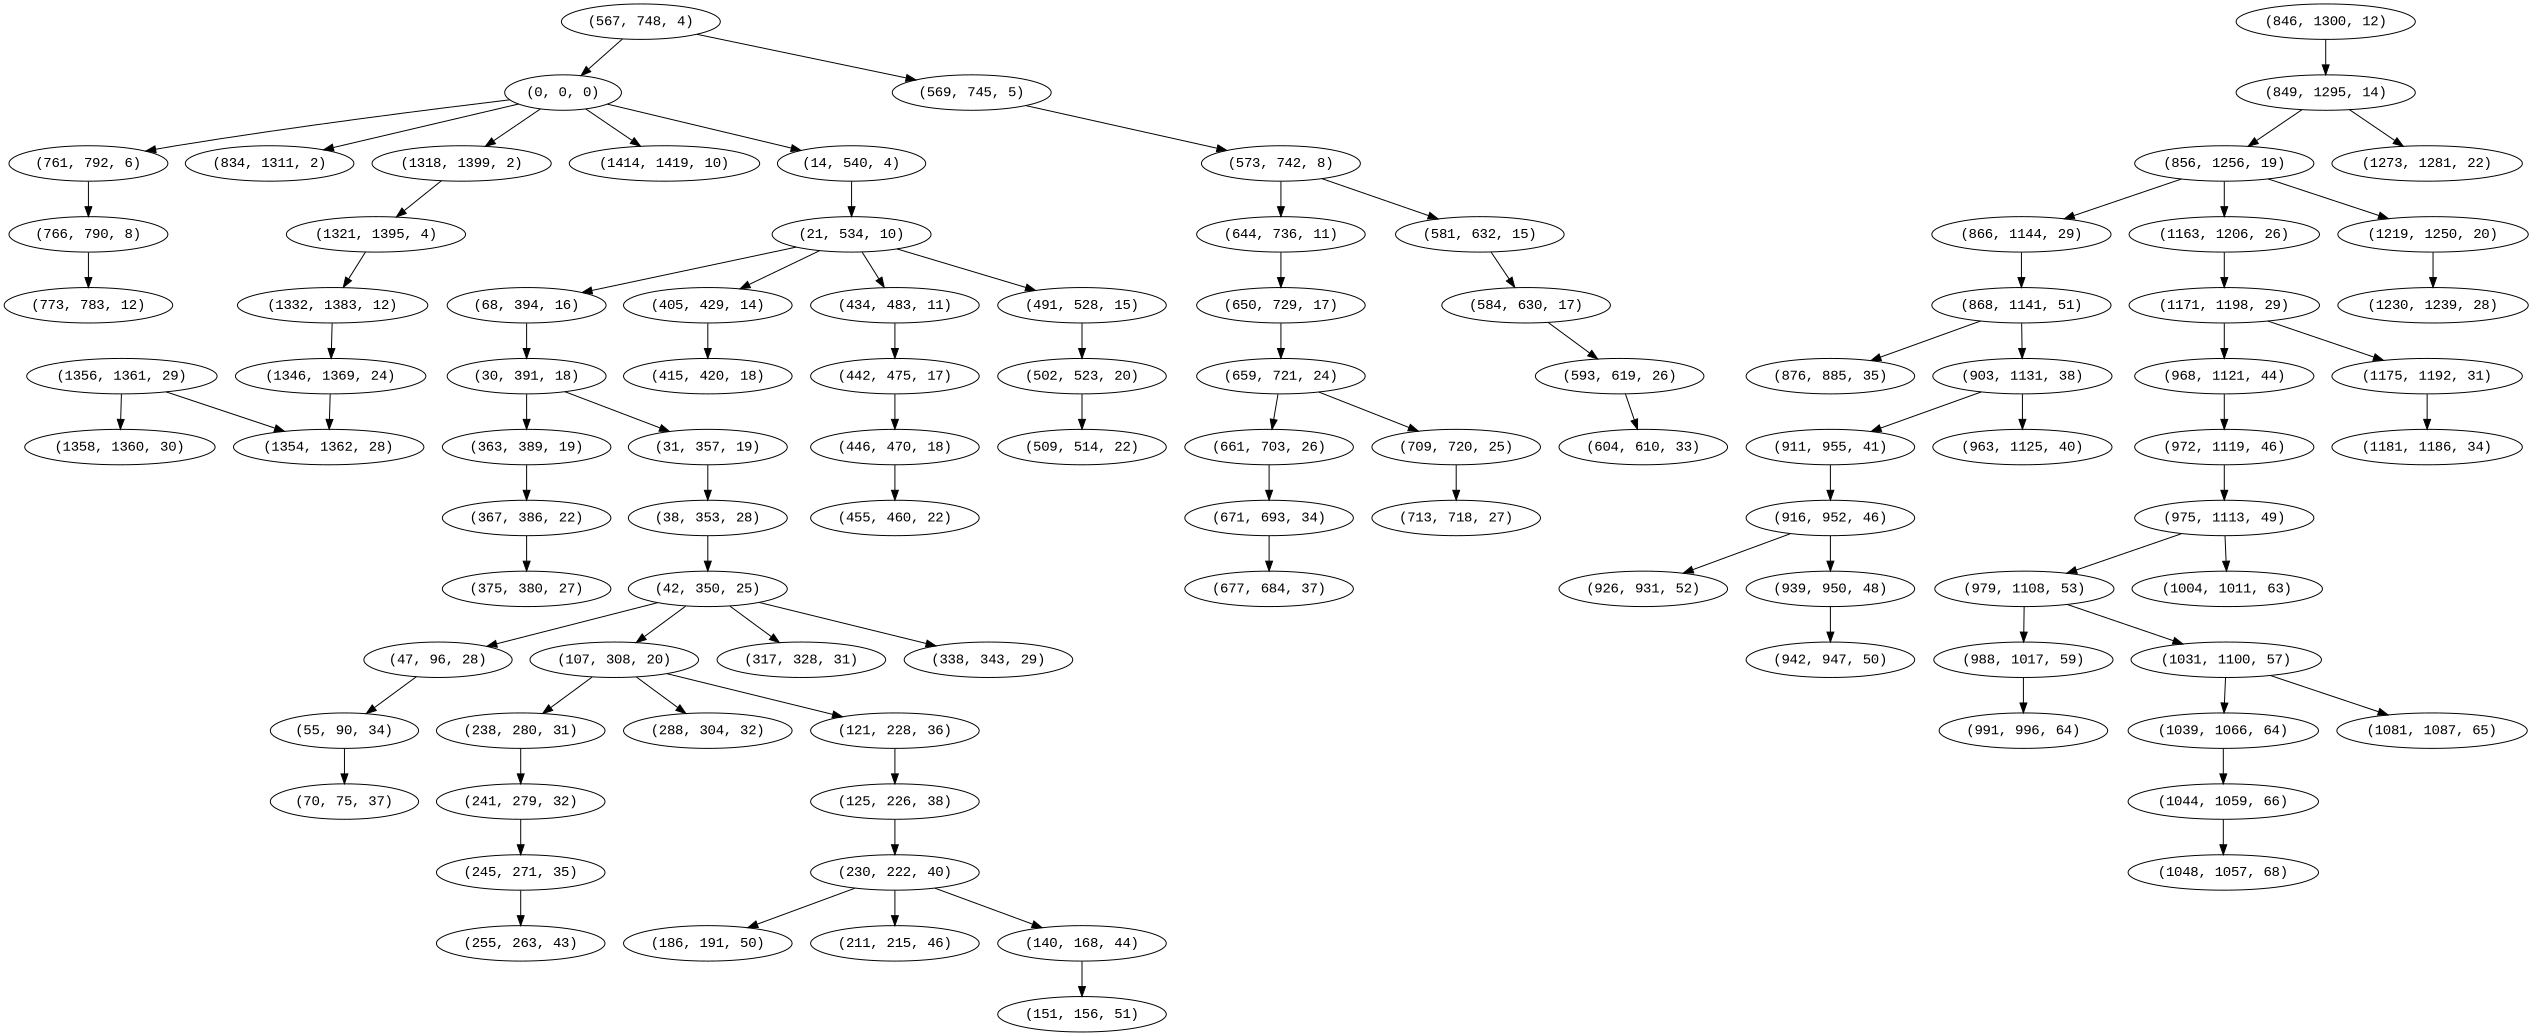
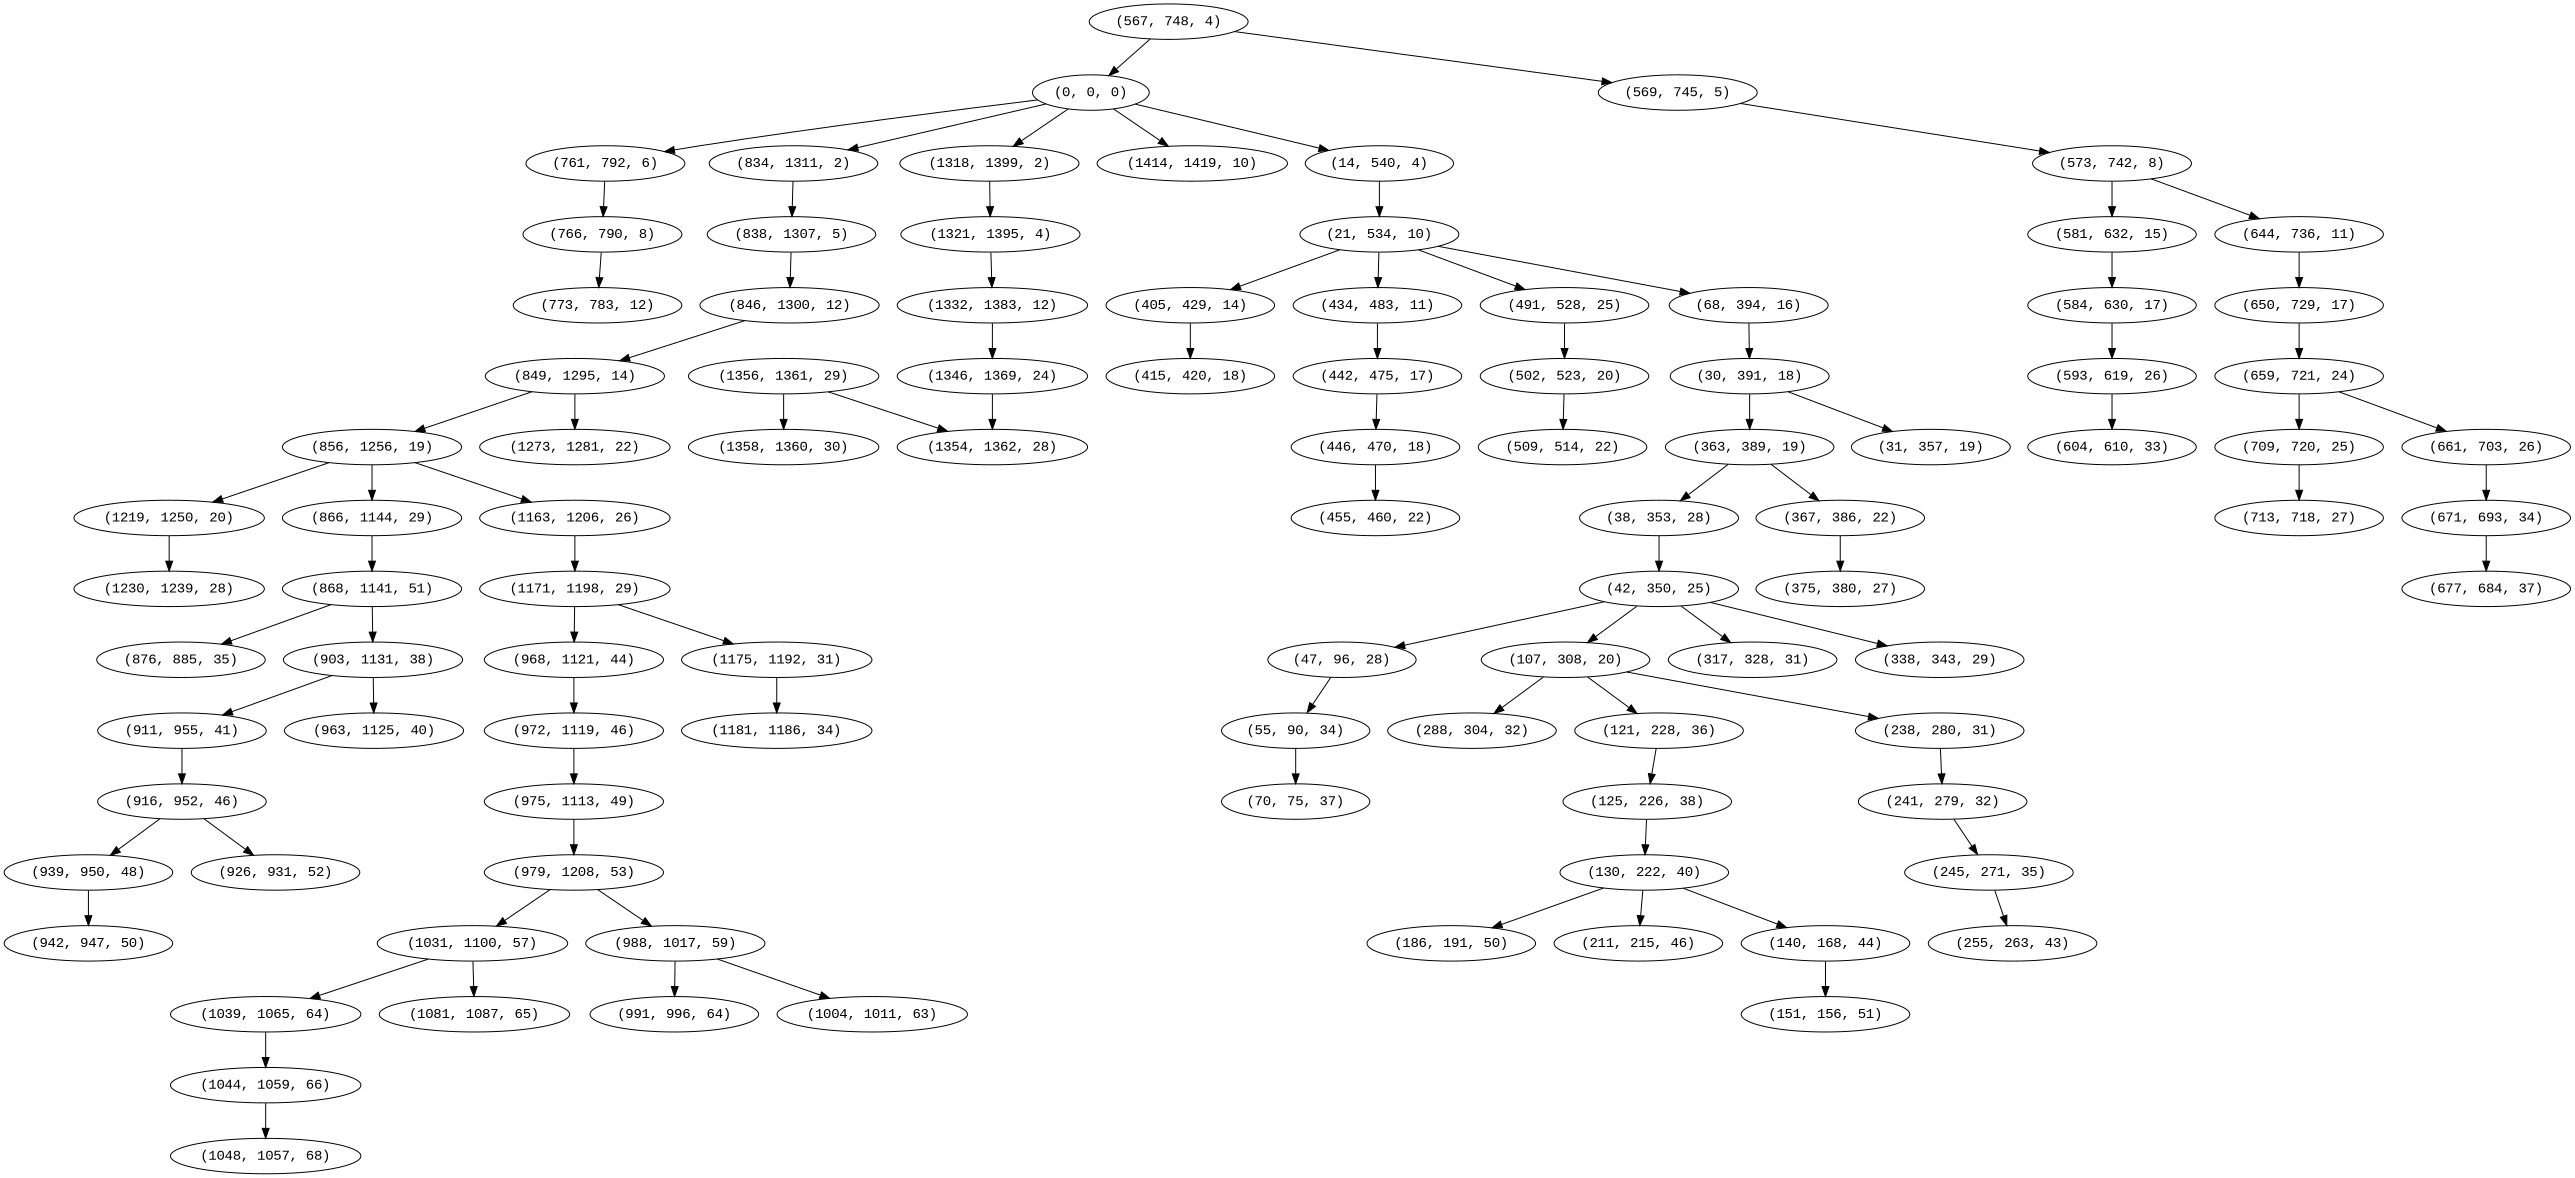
node "(838, 1307, 5)": added
node "(491, 528, 15)": label "(491, 528, 15)" -> "(491, 528, 25)"
edge "(31, 357, 19)" -> "(38, 353, 28)": now "(363, 389, 19)" -> "(38, 353, 28)"
edge "(975, 1113, 49)" -> "(1004, 1011, 63)": now "(988, 1017, 59)" -> "(1004, 1011, 63)"
node "(979, 1108, 53)": label "(979, 1108, 53)" -> "(979, 1208, 53)"
node "(1039, 1066, 64)": label "(1039, 1066, 64)" -> "(1039, 1065, 64)"
node "(230, 222, 40)": label "(230, 222, 40)" -> "(130, 222, 40)"
